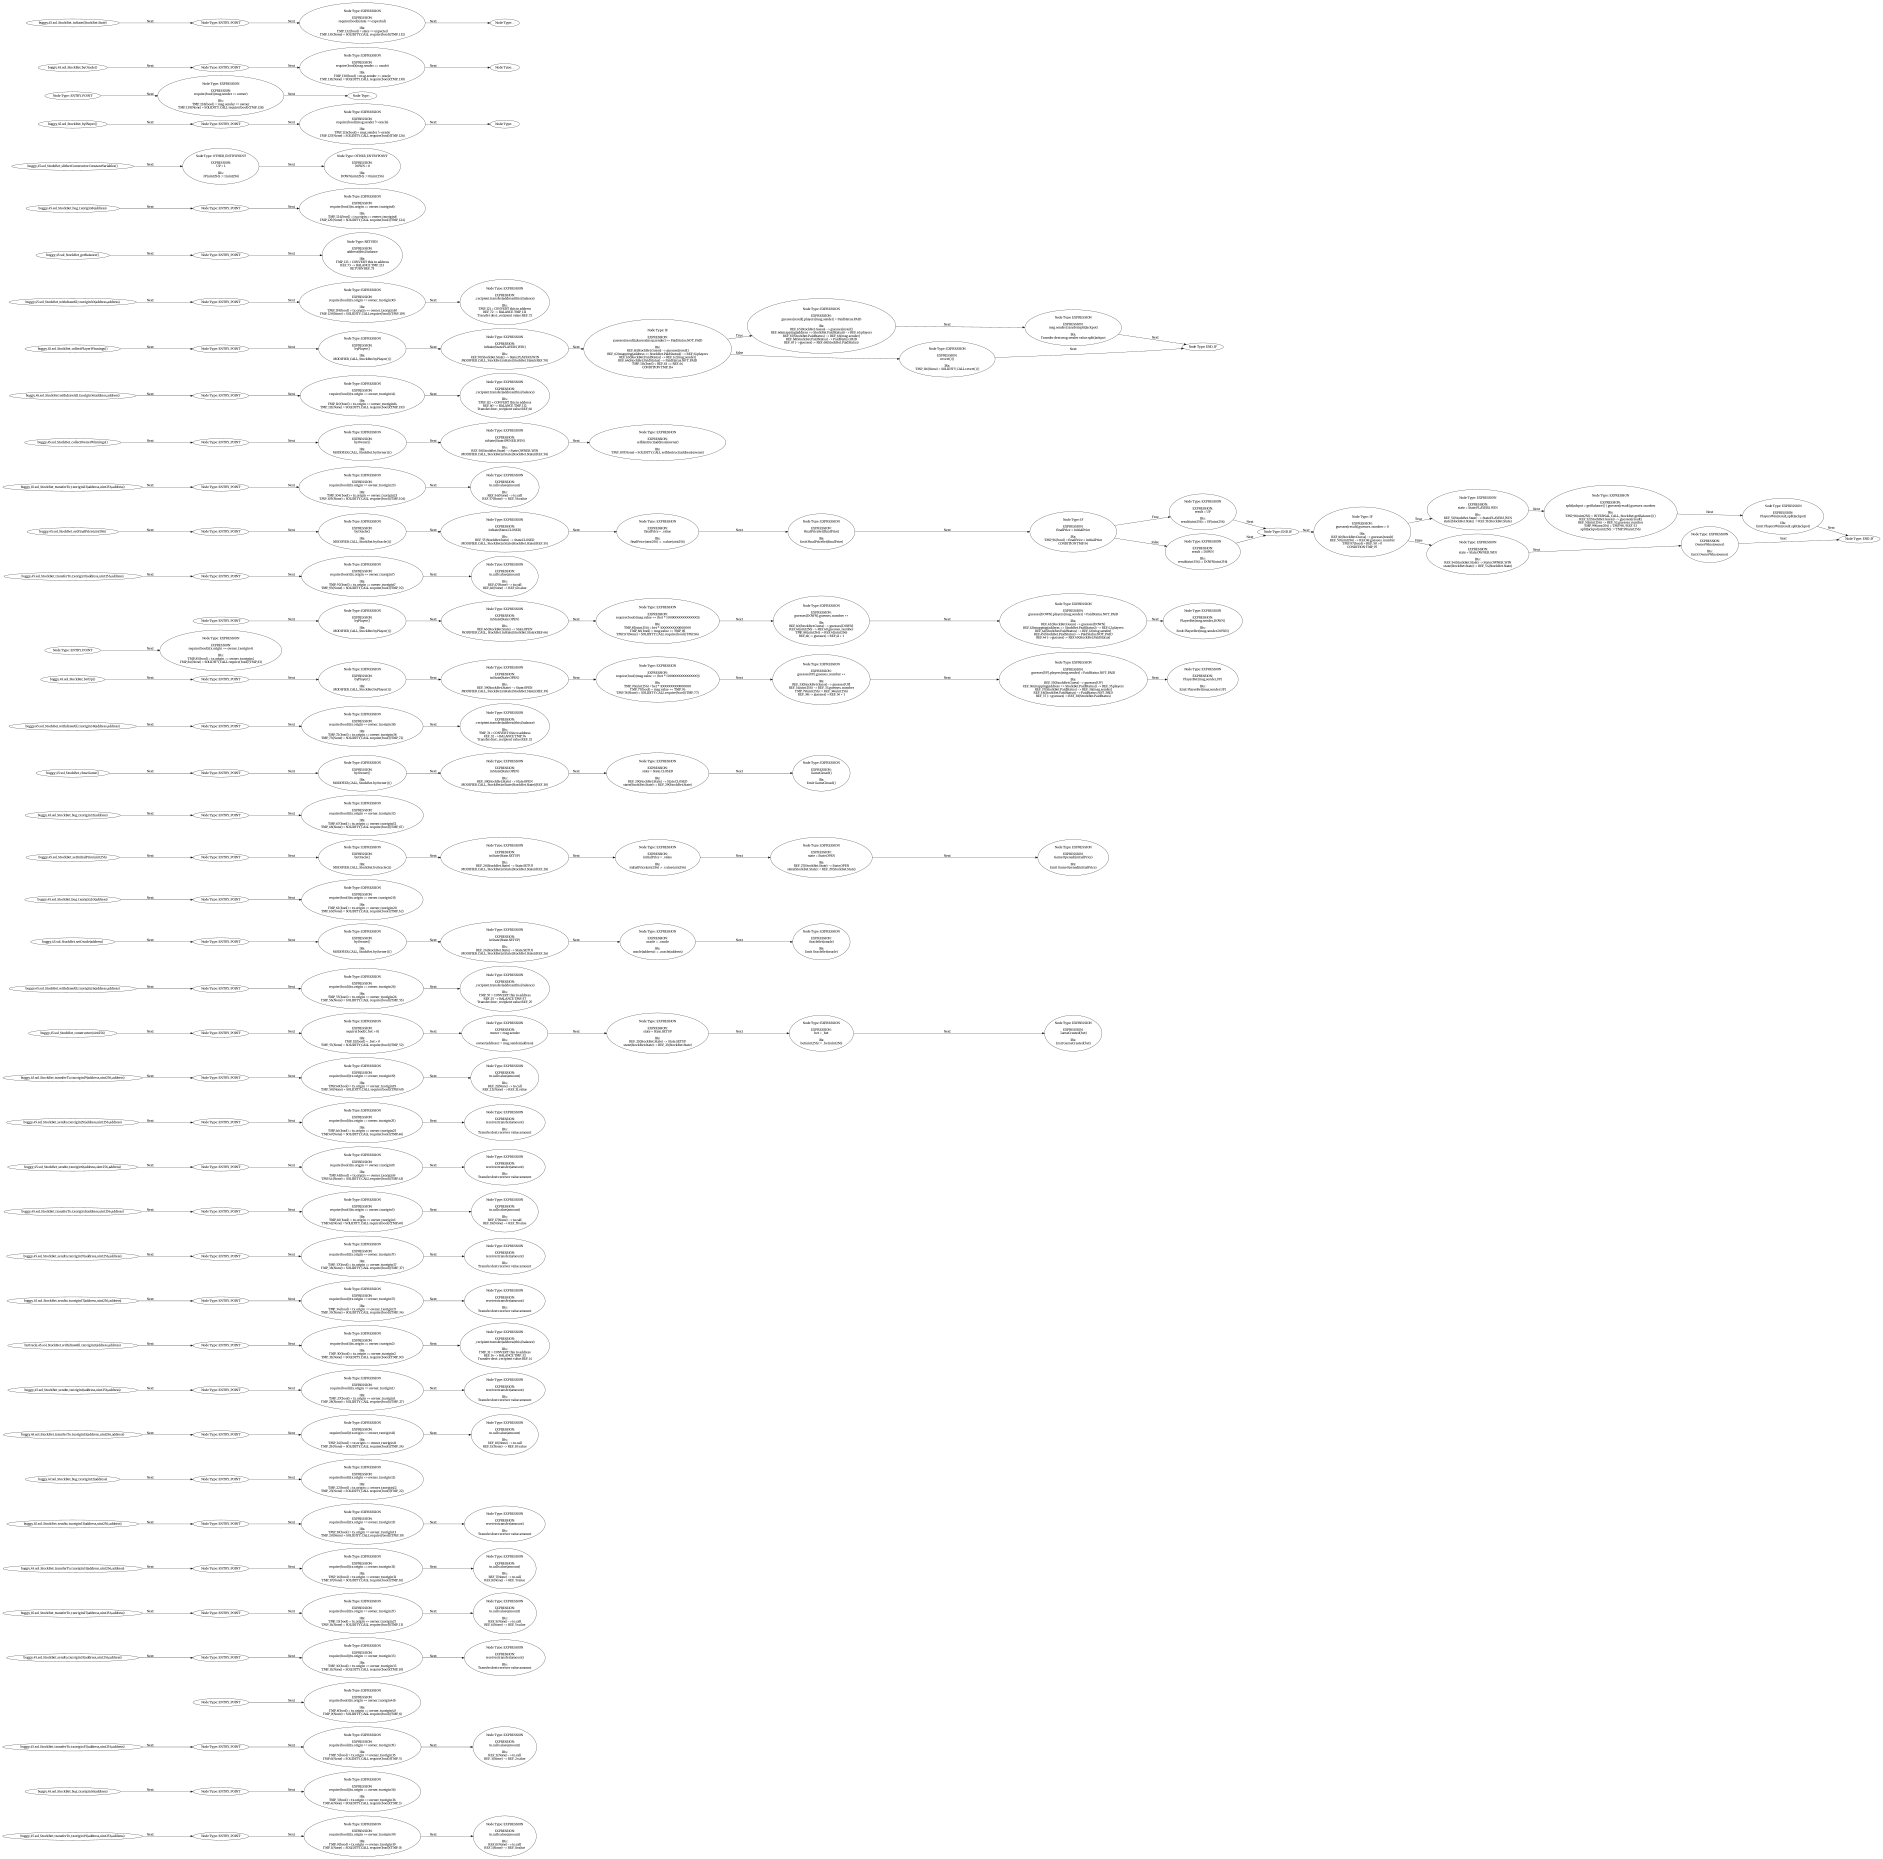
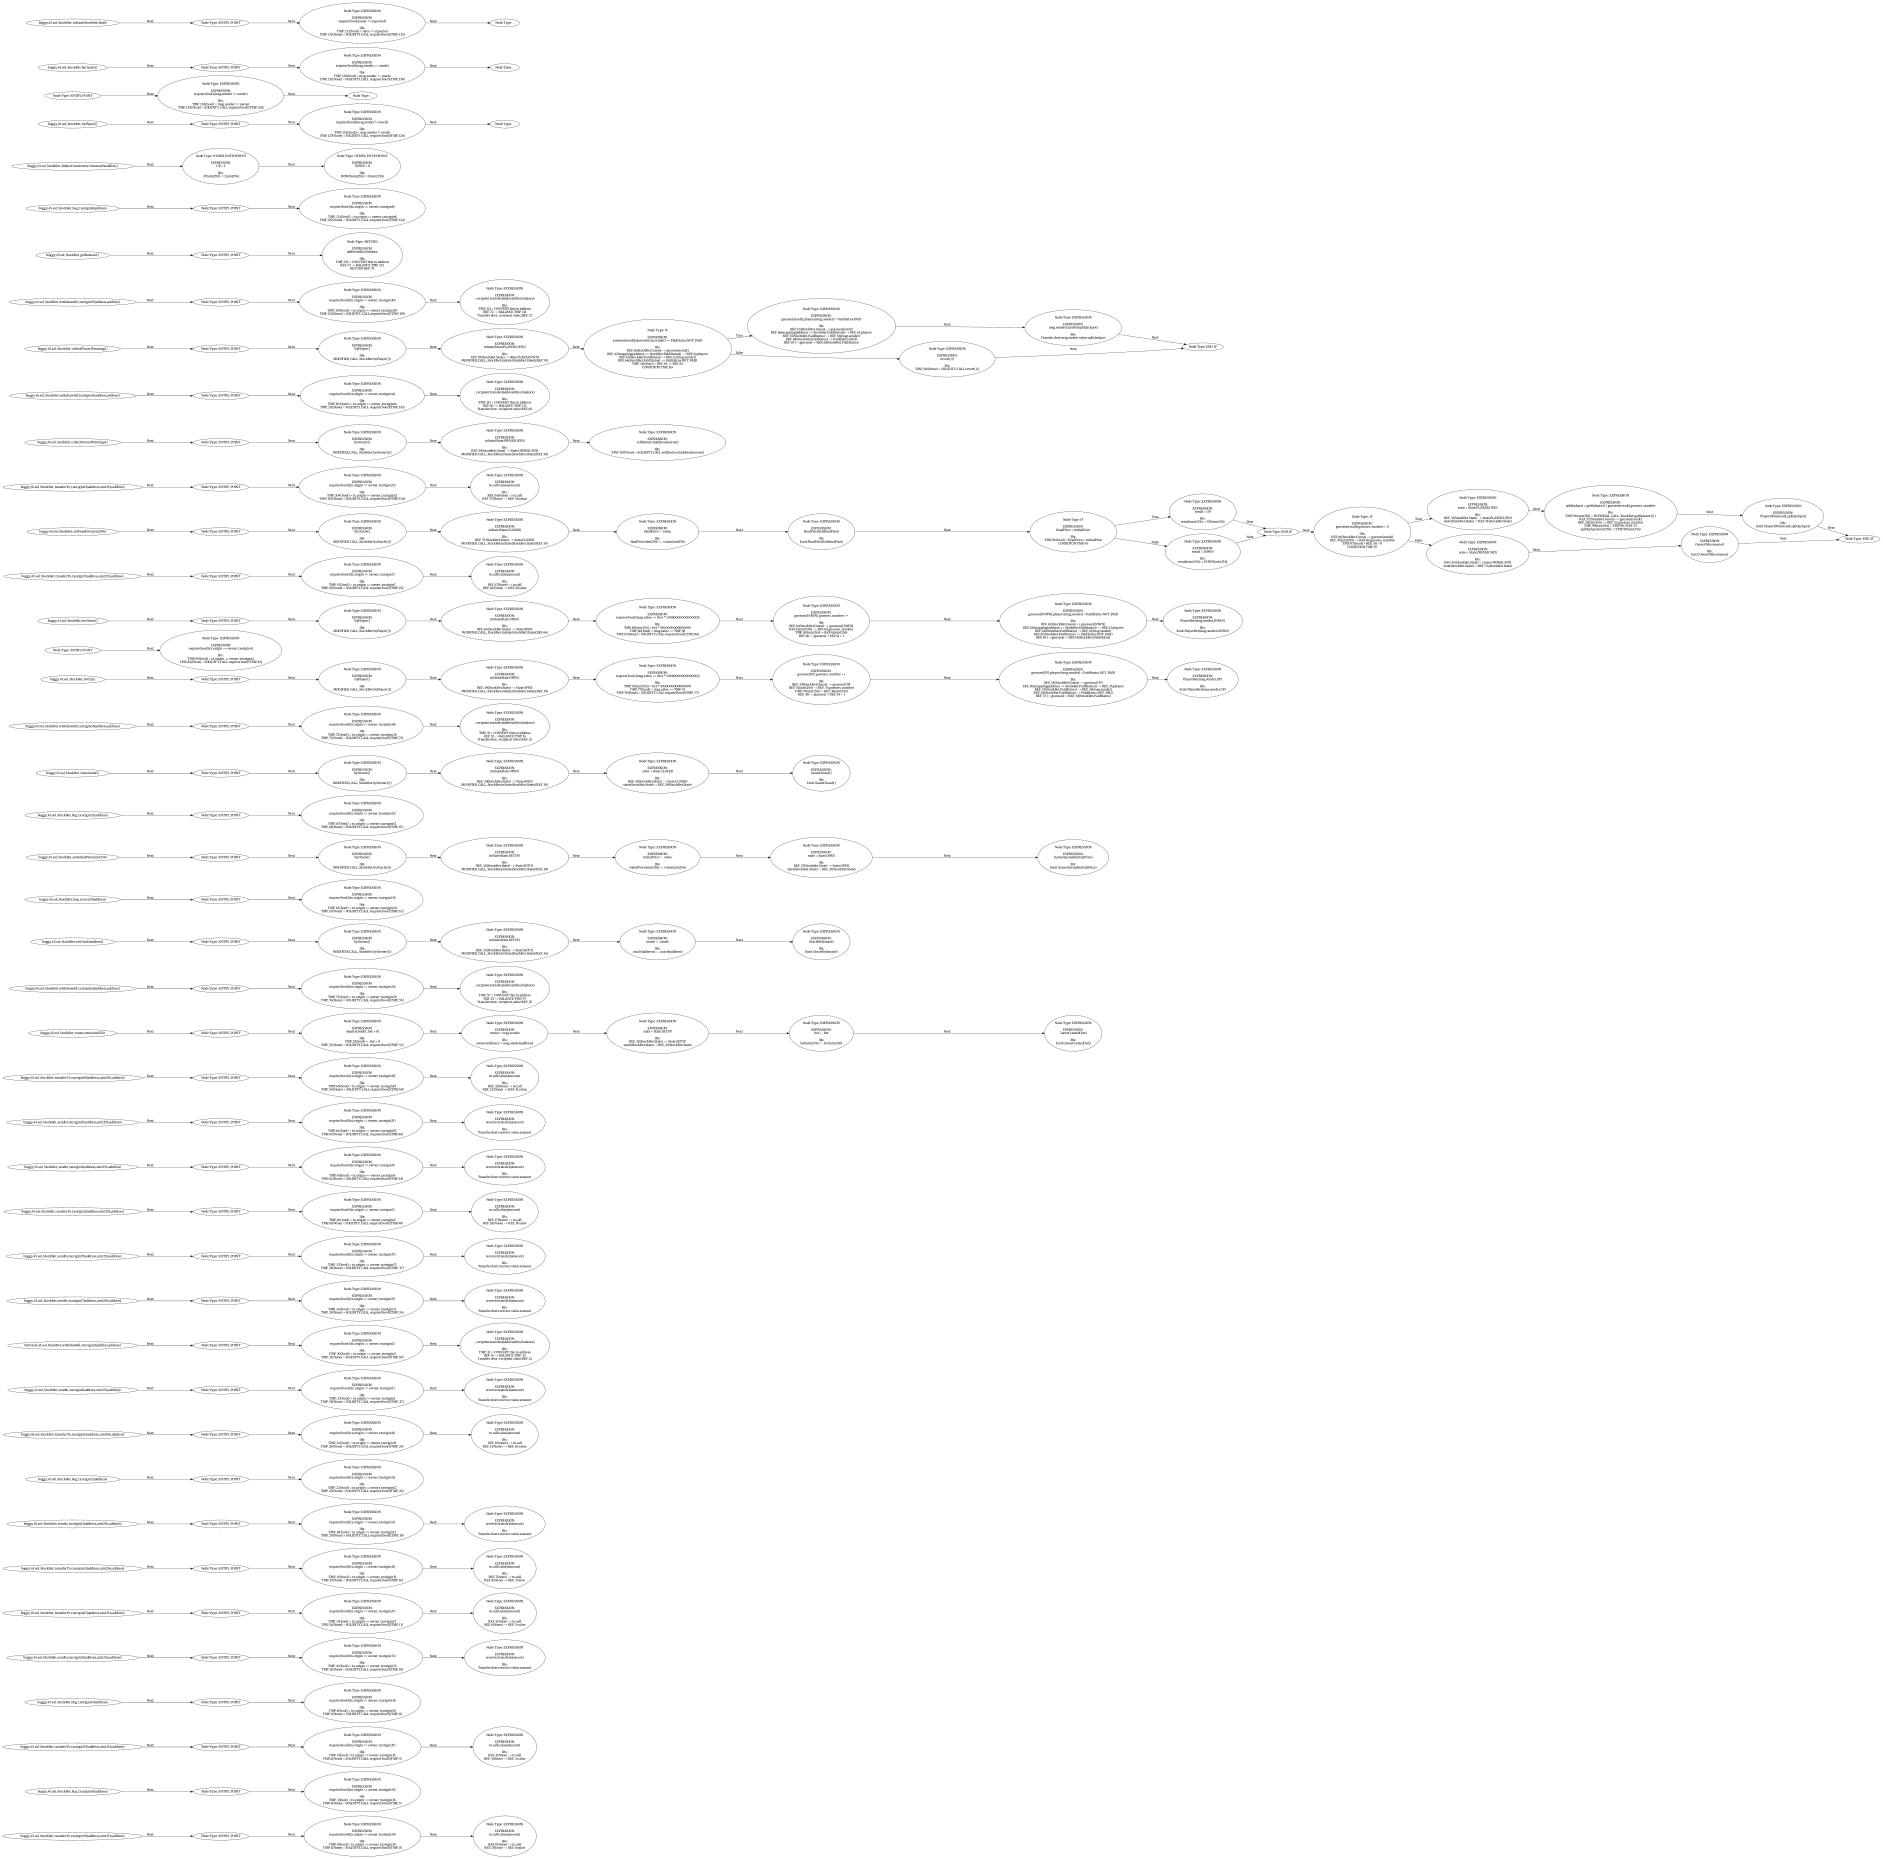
node "buggy_45.sol_StockBet_betDown()": added
node "buggy_45.sol_StockBet_bug_txorigin20(address)": label "buggy_45.sol_StockBet_bug_txorigin20(address)" -> "buggy_45.sol_StockBet_bug_revert20(address)"
node "buggy_45.sol_StockBet_bug_txorigin40(address)": added
